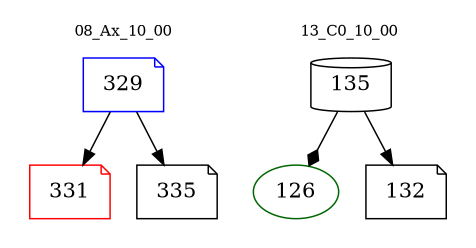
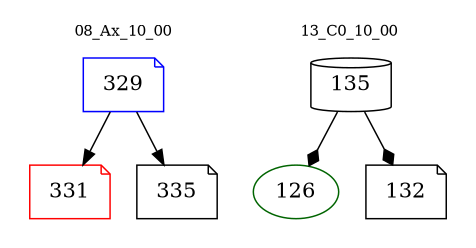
edge "135" -> "132": arrowhead normal -> diamond
